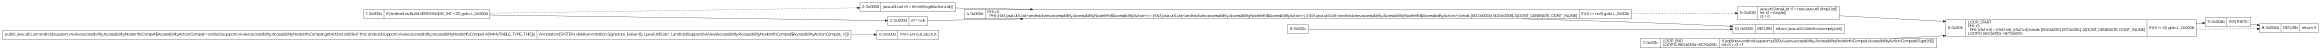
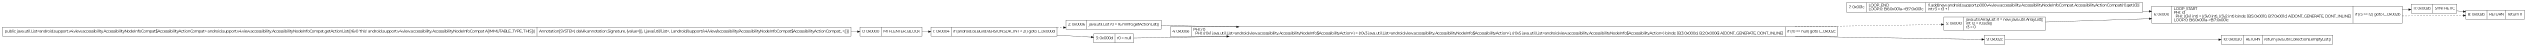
edge "4: 0x000e" -> "10: 0x0030": now "4: 0x000e" -> "9: 0x002c"
edge "0: 0x0000" -> "1: 0x0004": added
